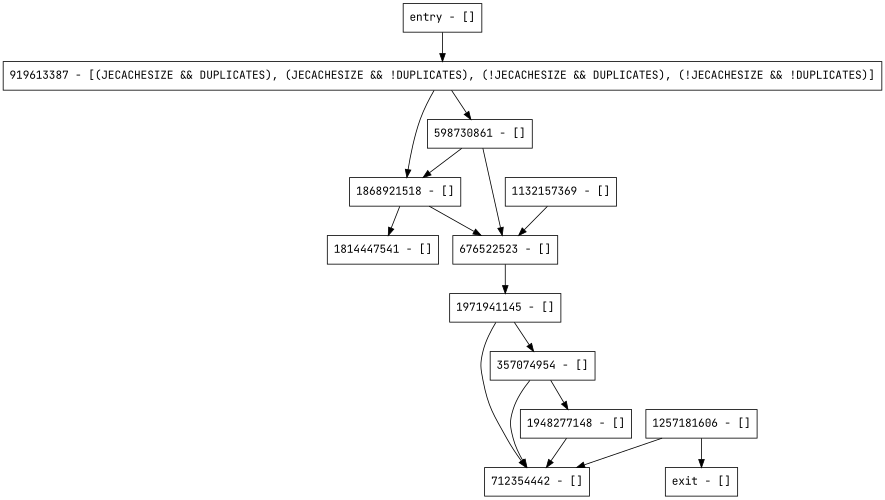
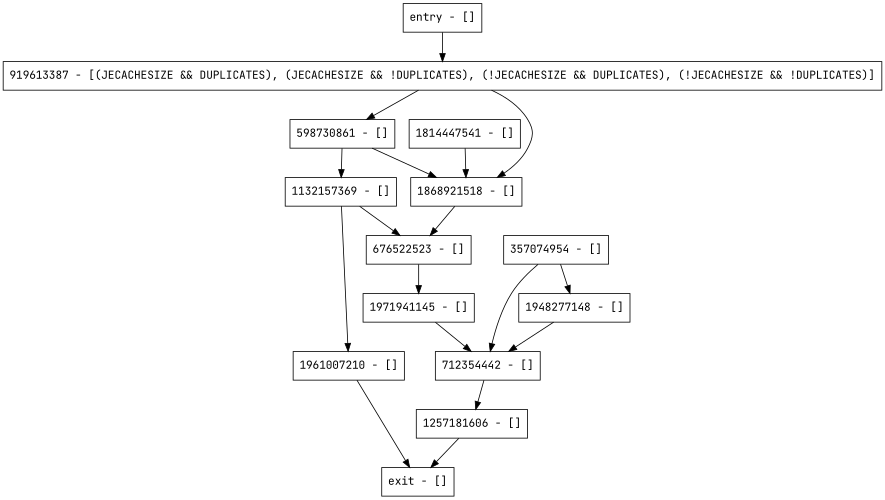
edge "598730861 - []" -> "676522523 - []": now "598730861 - []" -> "1132157369 - []"
edge "1868921518 - []" -> "1814447541 - []": reversed
edge "1971941145 - []" -> "357074954 - []": removed
node "1961007210 - []": added
edge "1257181606 - []" -> "712354442 - []": reversed
